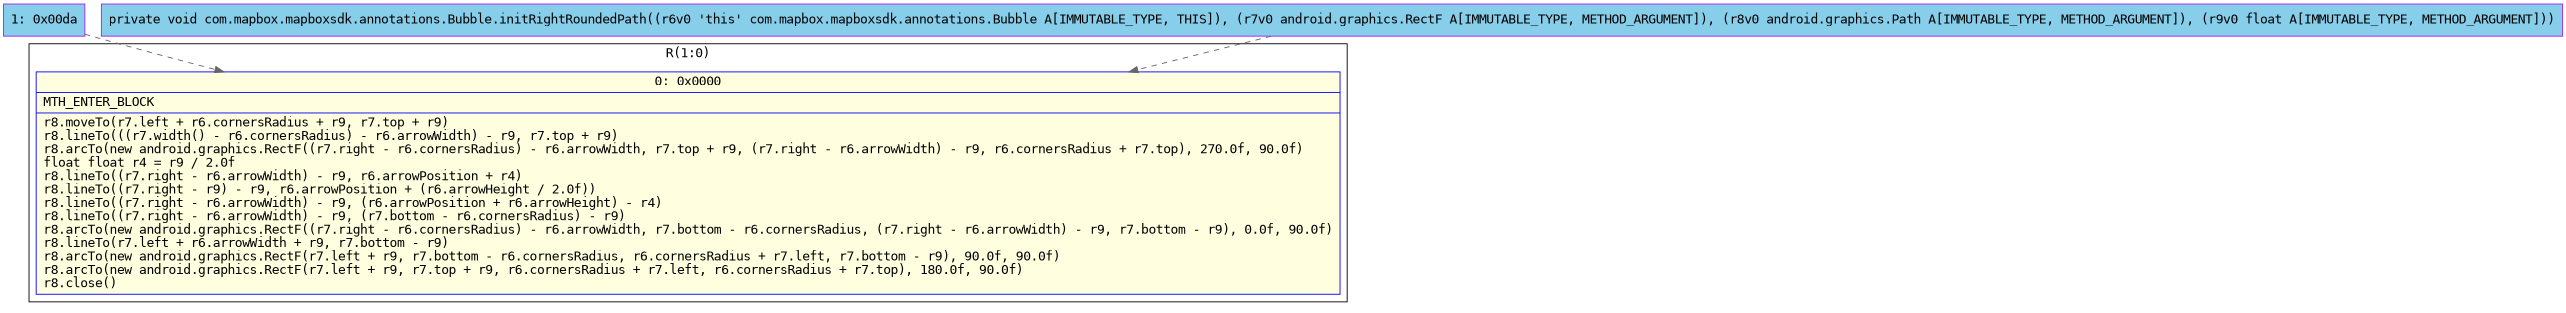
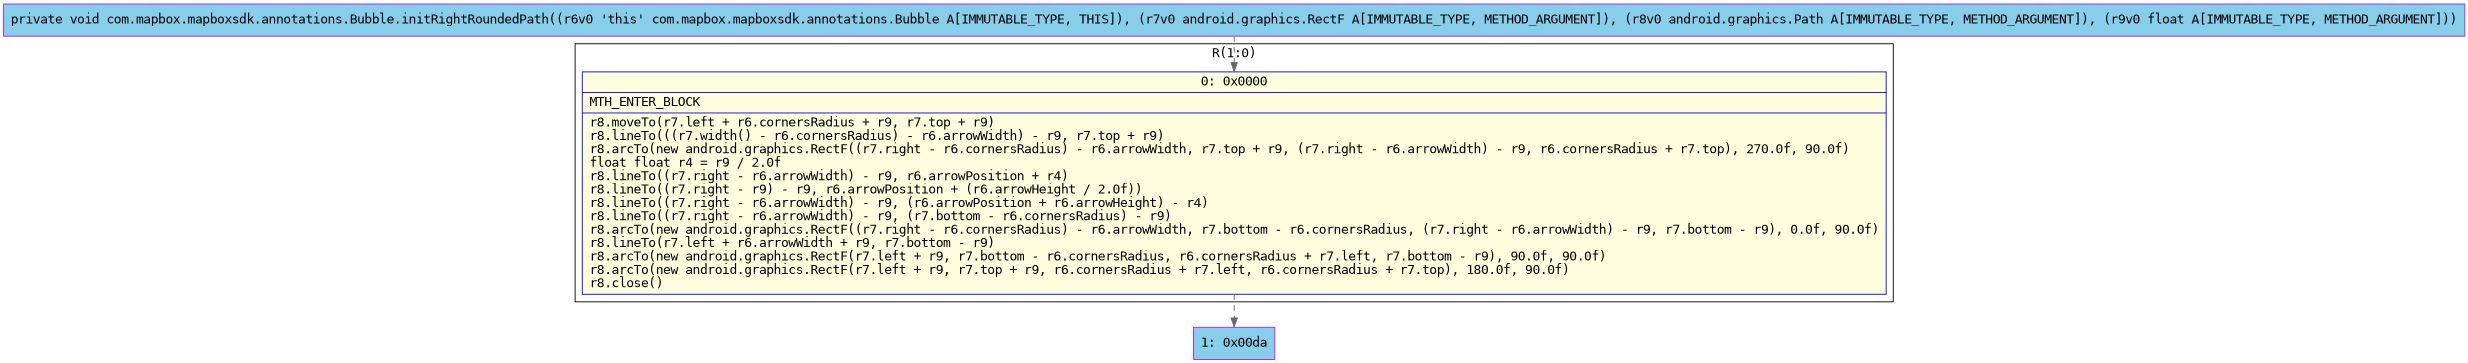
edge "1: 0x00da" -> "0: 0x0000": reversed
